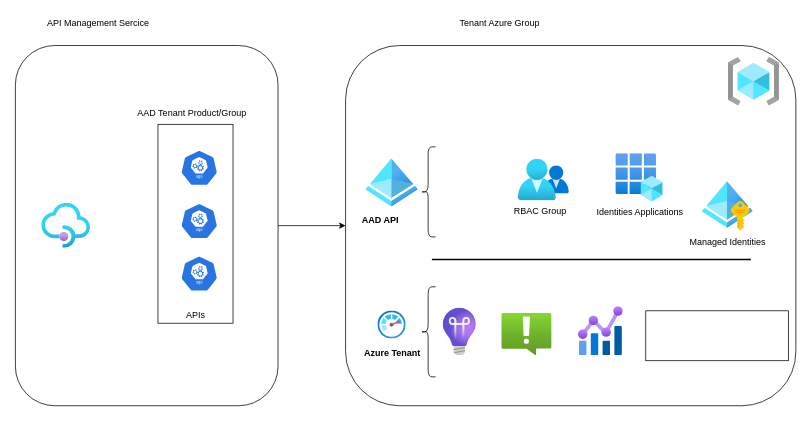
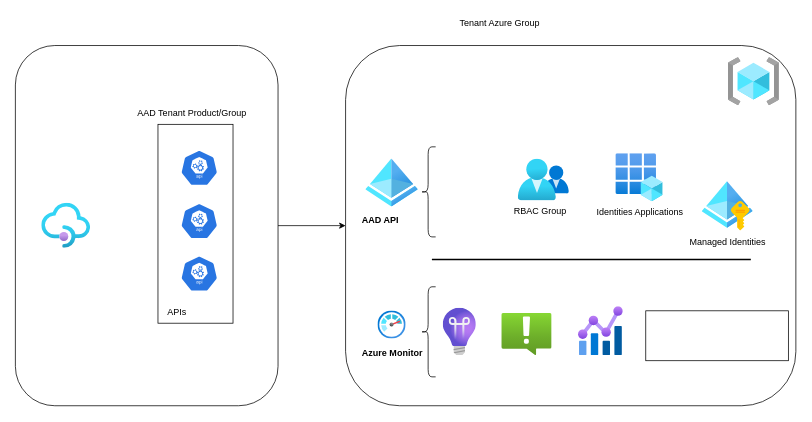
node "API Management Sercice": removed
node "APIs": moved (195, 315) -> (177, 312)
node "Azure Tenant": label "Azure Tenant" -> "Azure Monitor"
